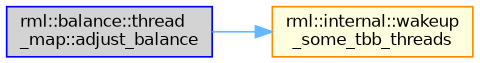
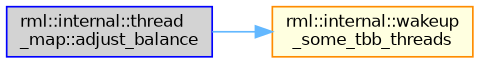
node "rml::balance::thread _map::adjust_balance": label "rml::balance::thread _map::adjust_balance" -> "rml::internal::thread _map::adjust_balance"
